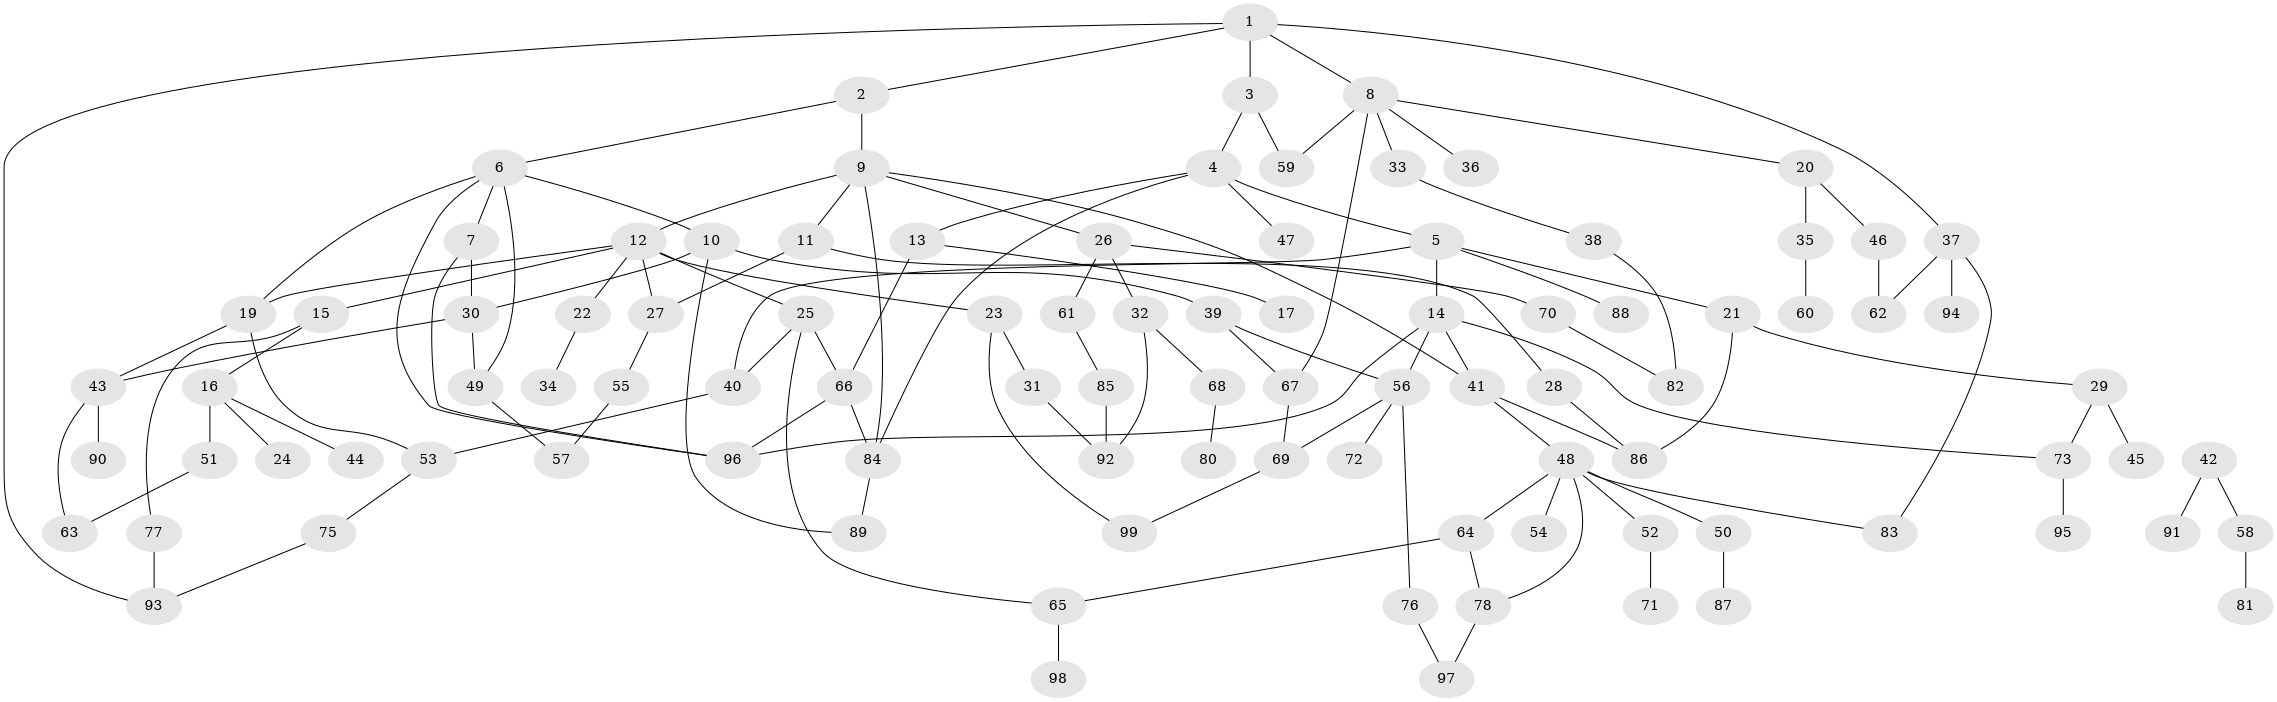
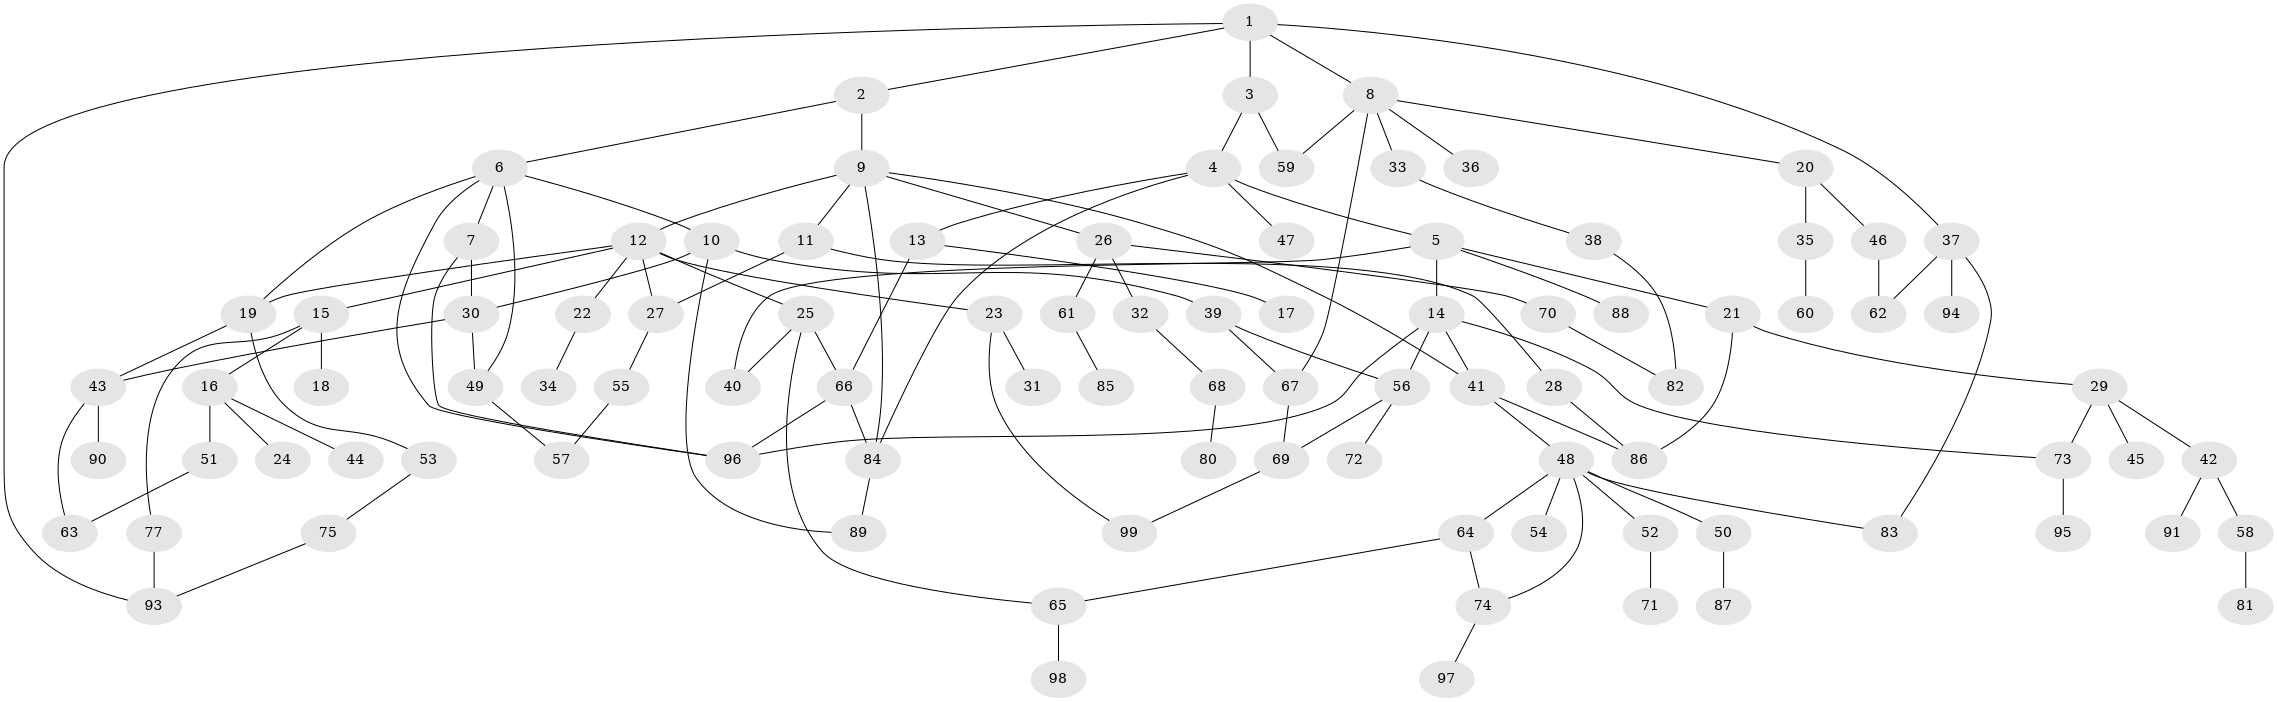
node "18": added
edge "40" -- "53": removed
edge "29" -- "42": added
node "92": removed
node "76": removed
node "78": label "78" -> "74"
